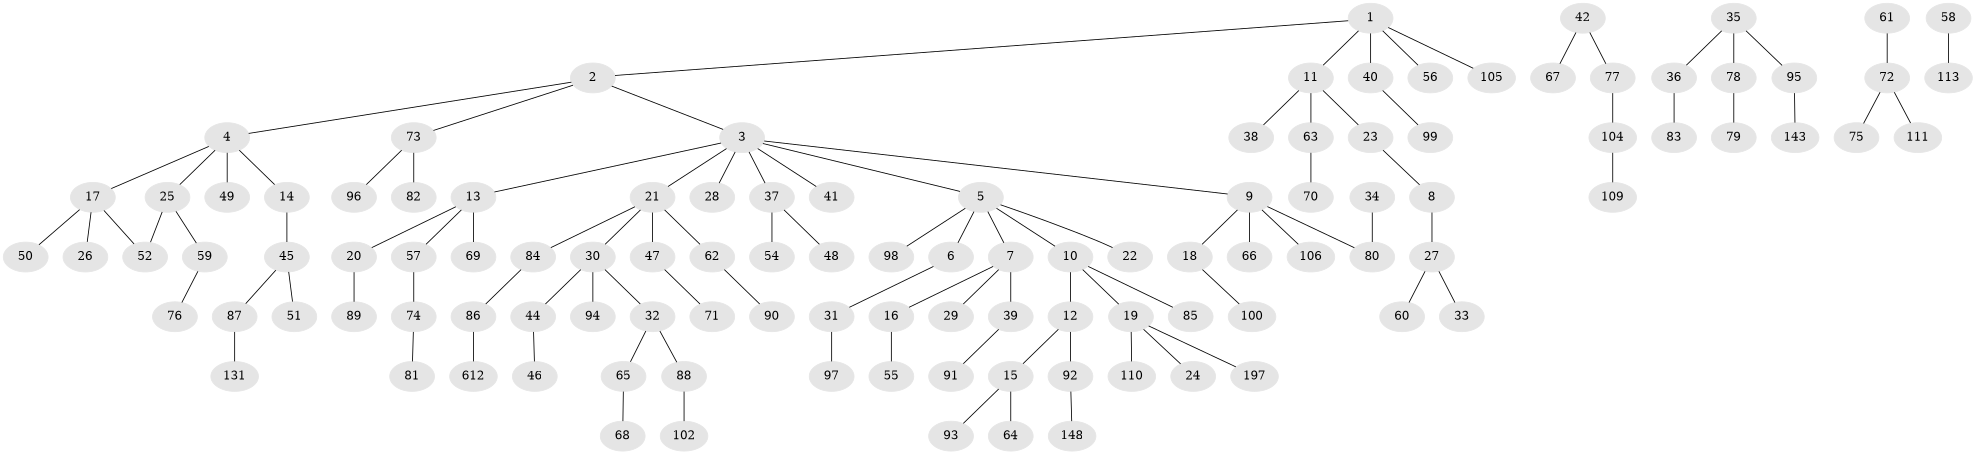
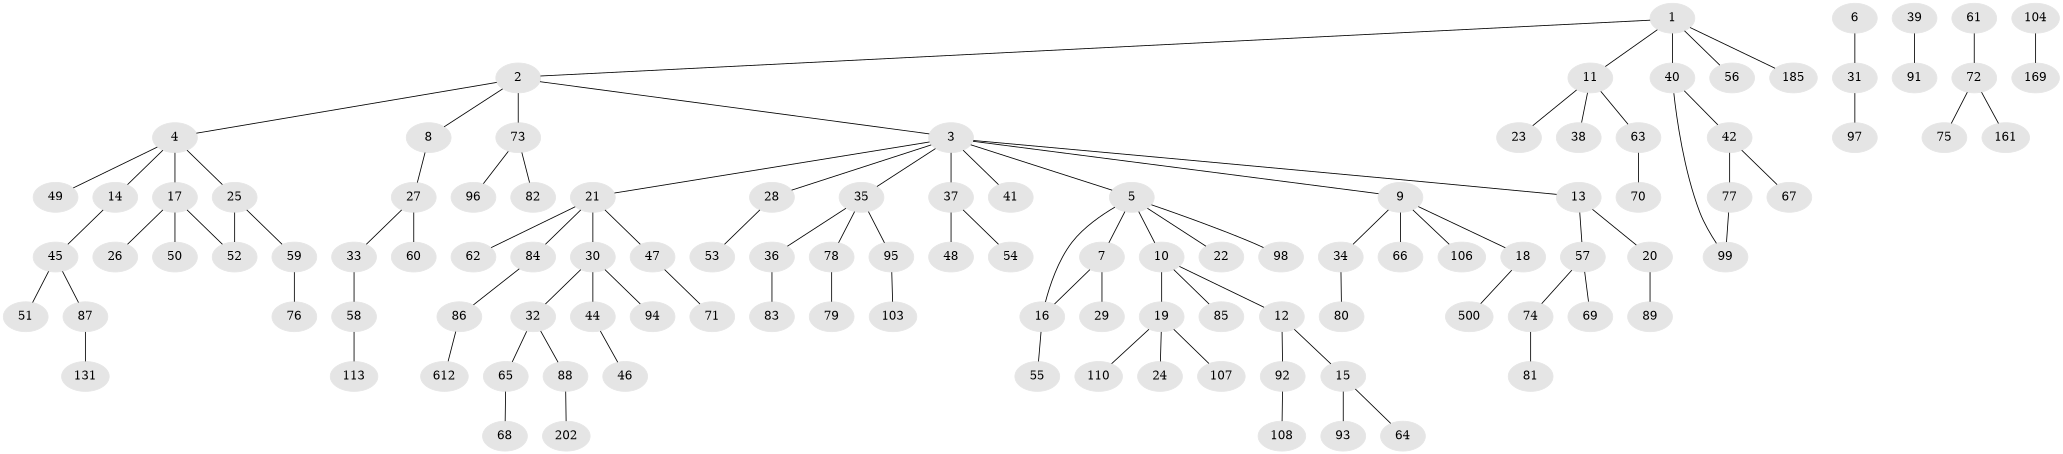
node "105": label "105" -> "185"
edge "77" -- "104": now "77" -- "99"
edge "40" -- "42": added
node "143": label "143" -> "103"
node "111": label "111" -> "161"
edge "3" -- "35": added
edge "23" -- "8": now "2" -- "8"
node "109": label "109" -> "169"
edge "13" -- "69": now "57" -- "69"
edge "5" -- "6": now "5" -- "16"
edge "9" -- "80": now "9" -- "34"
node "53": added
edge "33" -- "58": added
edge "7" -- "39": removed
node "90": removed
node "100": label "100" -> "500"
node "197": label "197" -> "107"
node "102": label "102" -> "202"
node "148": label "148" -> "108"
